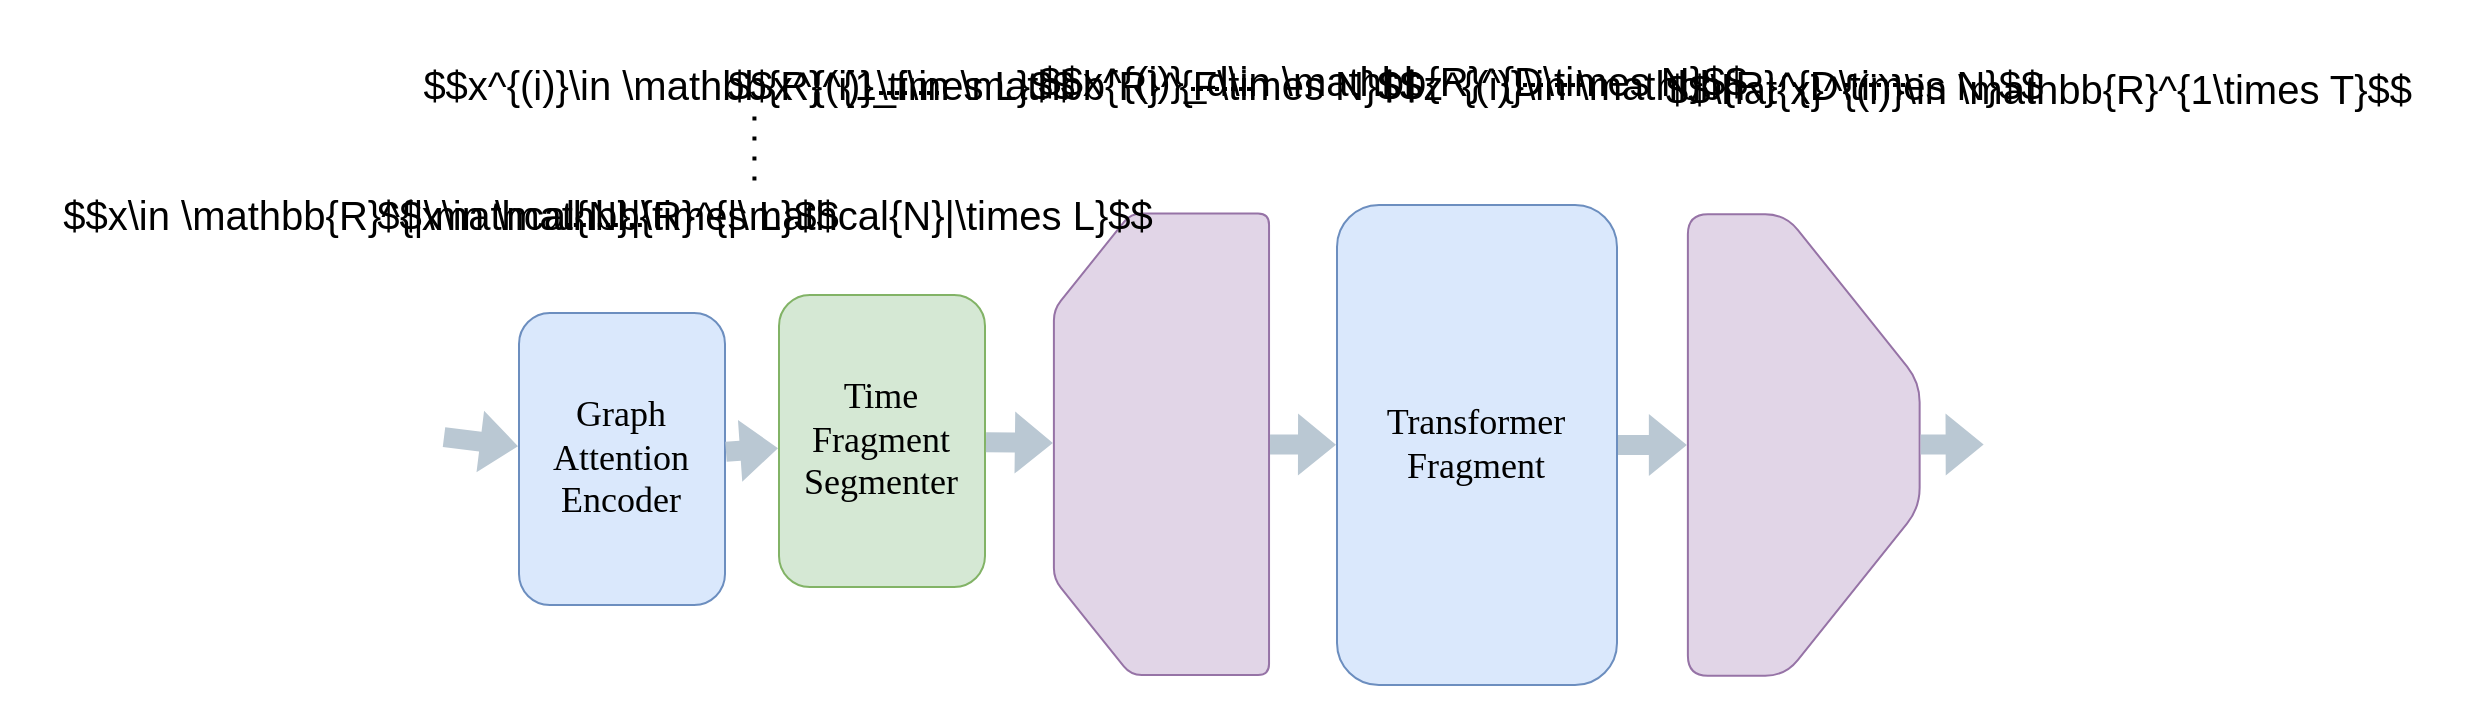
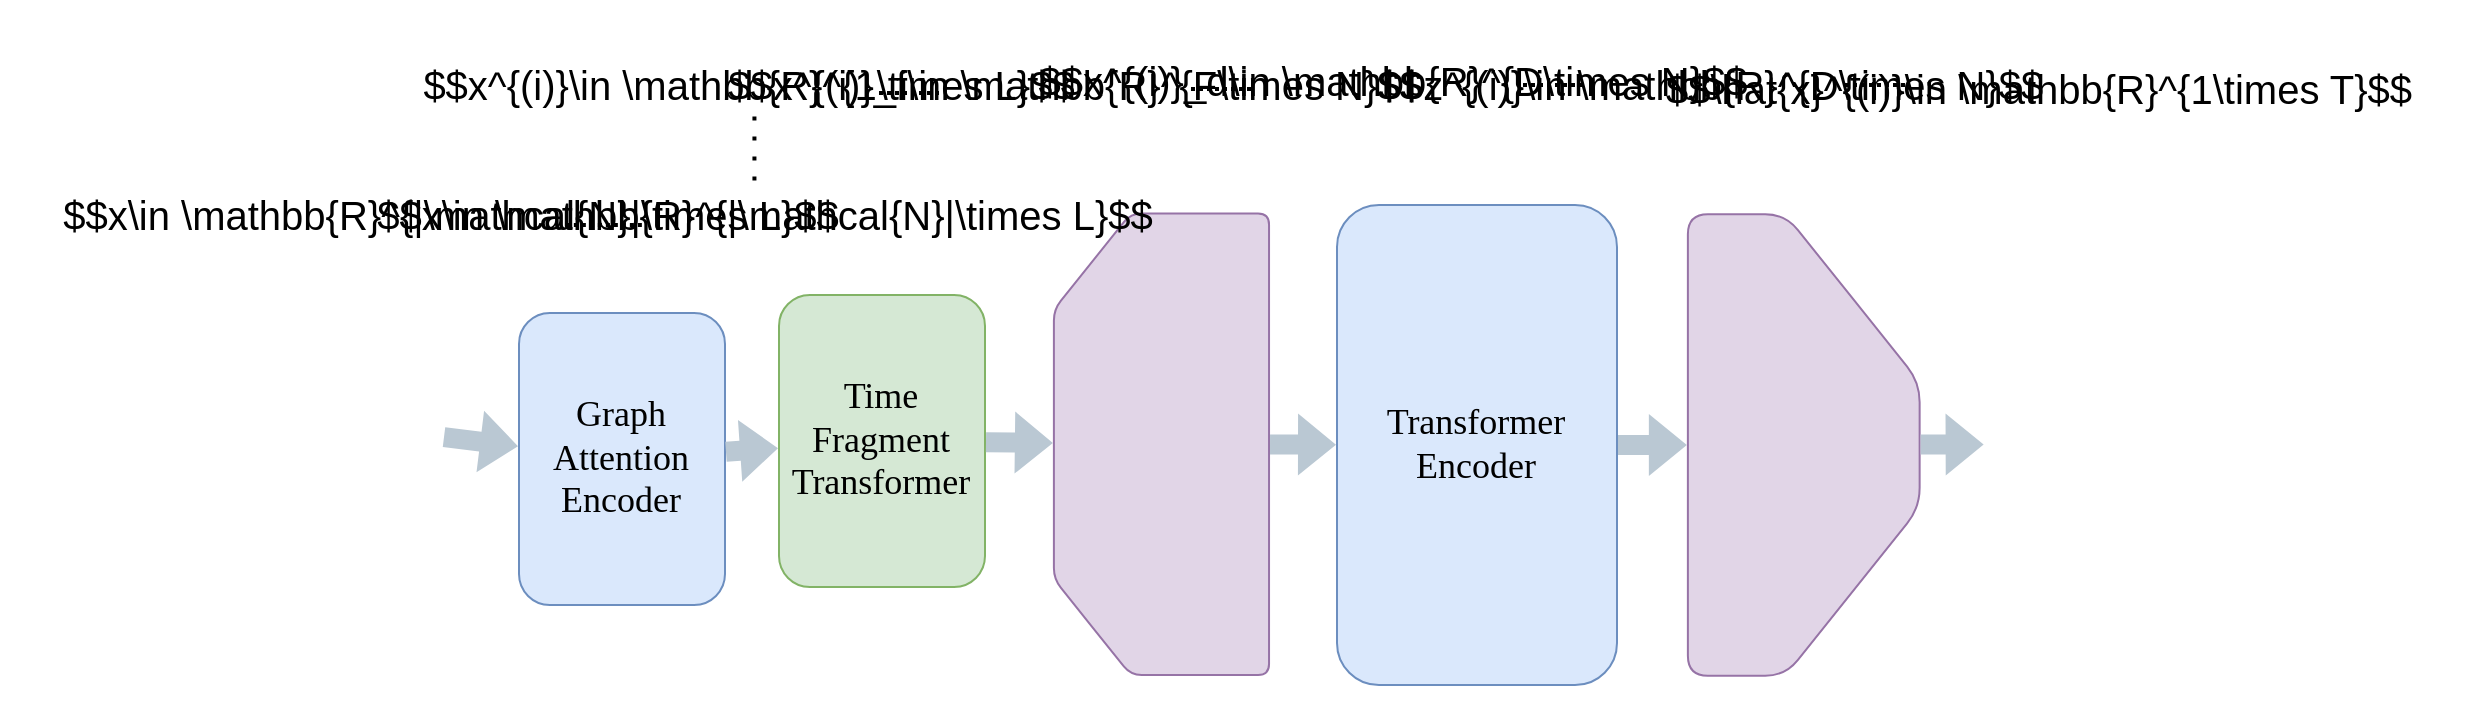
node "Time Fragment Segmenter": label "Time Fragment Segmenter" -> "Time Fragment Transformer"
node "Transformer Fragment": label "Transformer Fragment" -> "Transformer Encoder"
